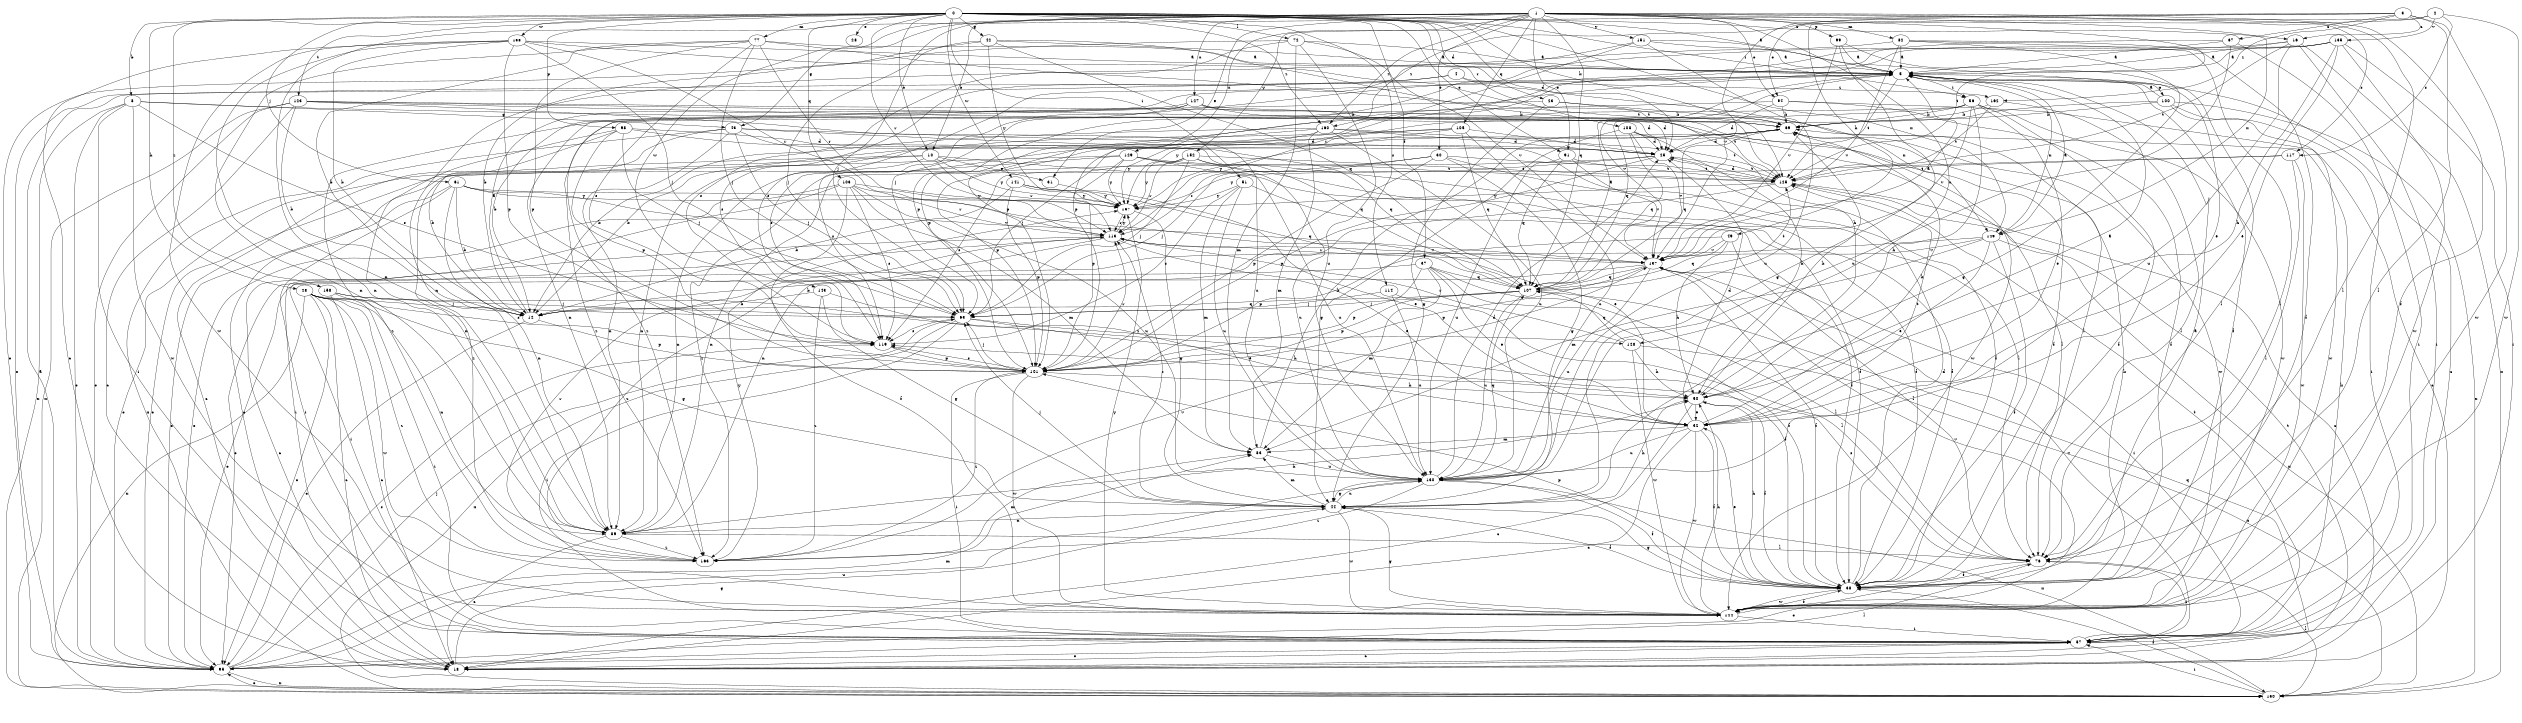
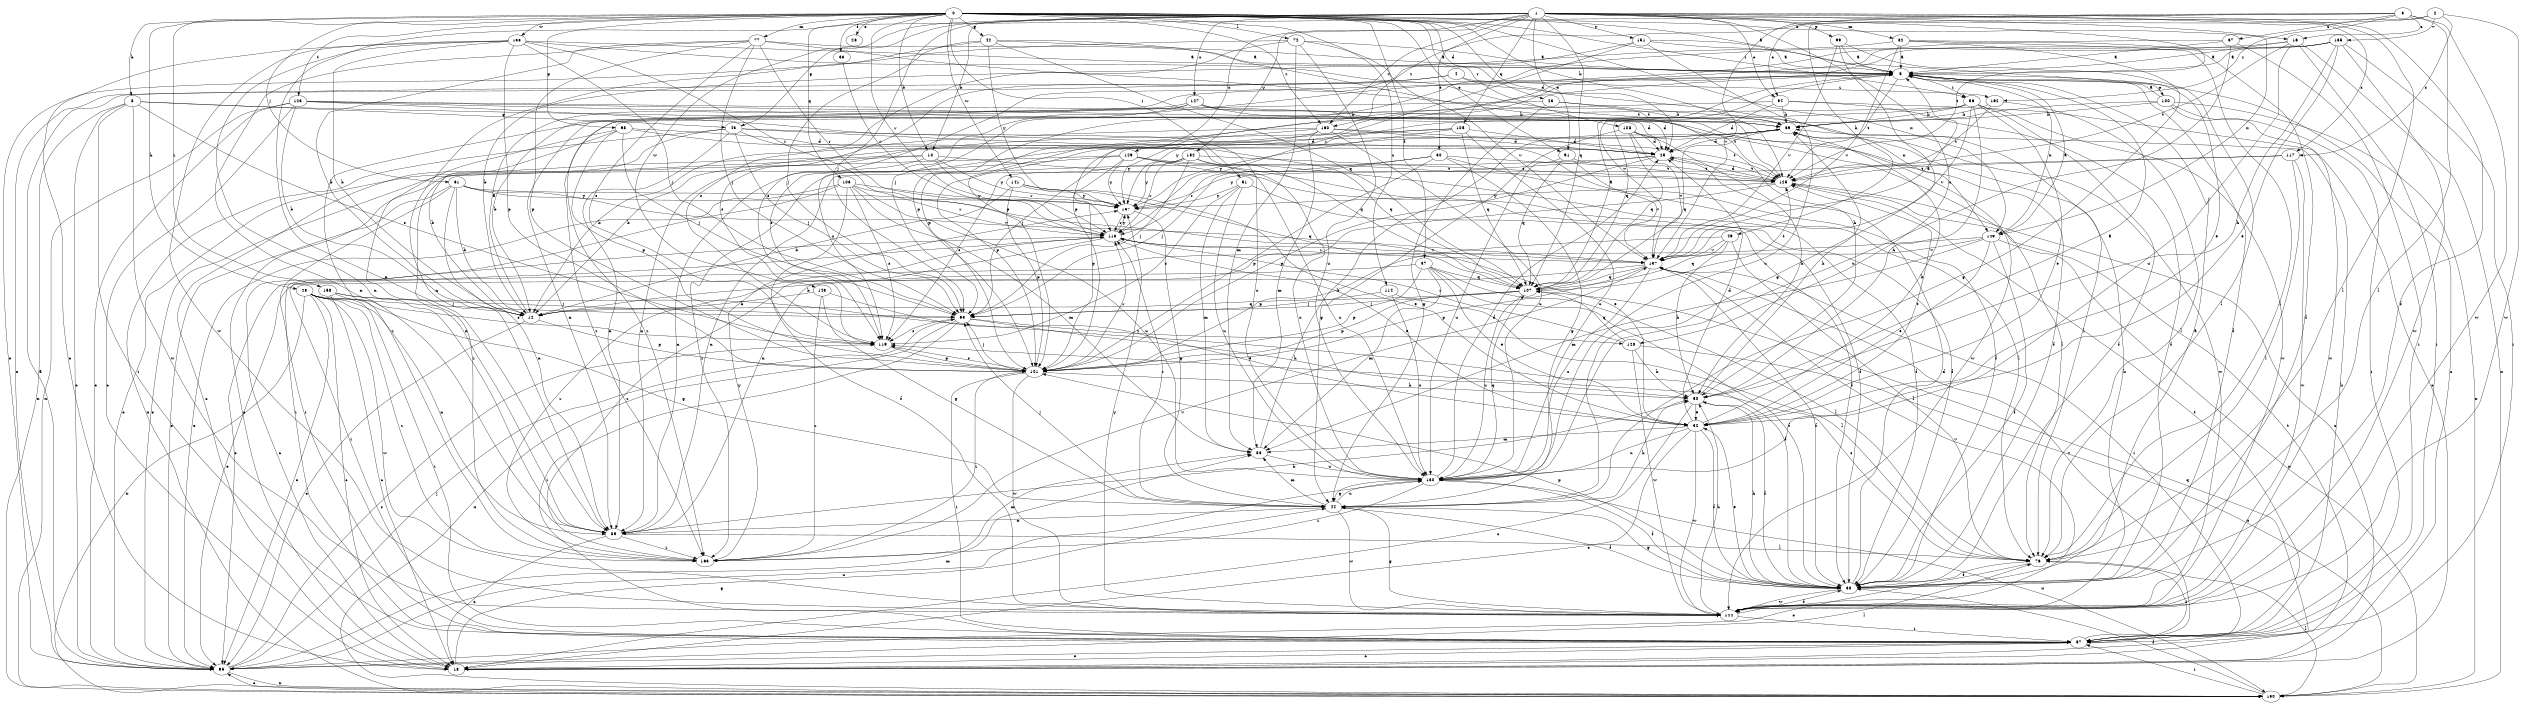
node "33": added
node "31": removed
